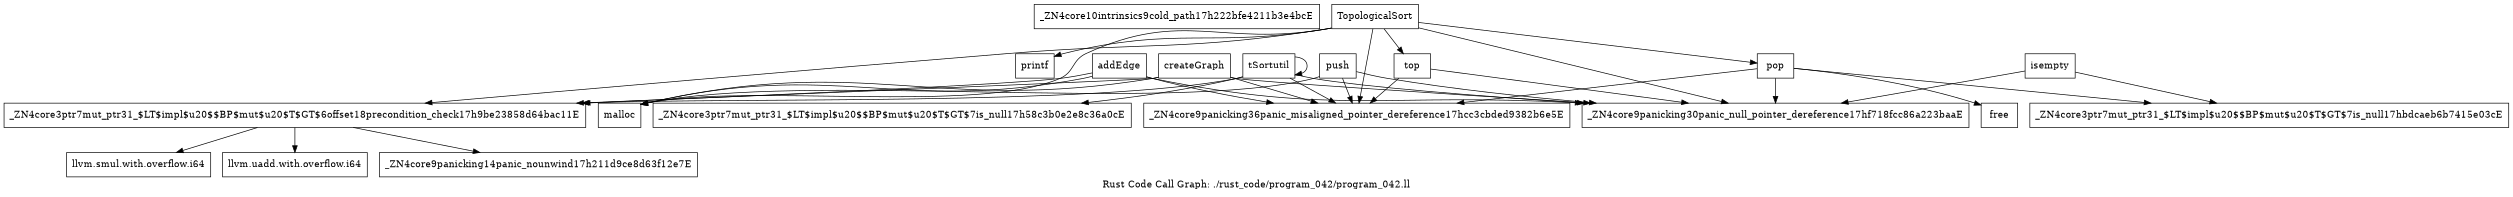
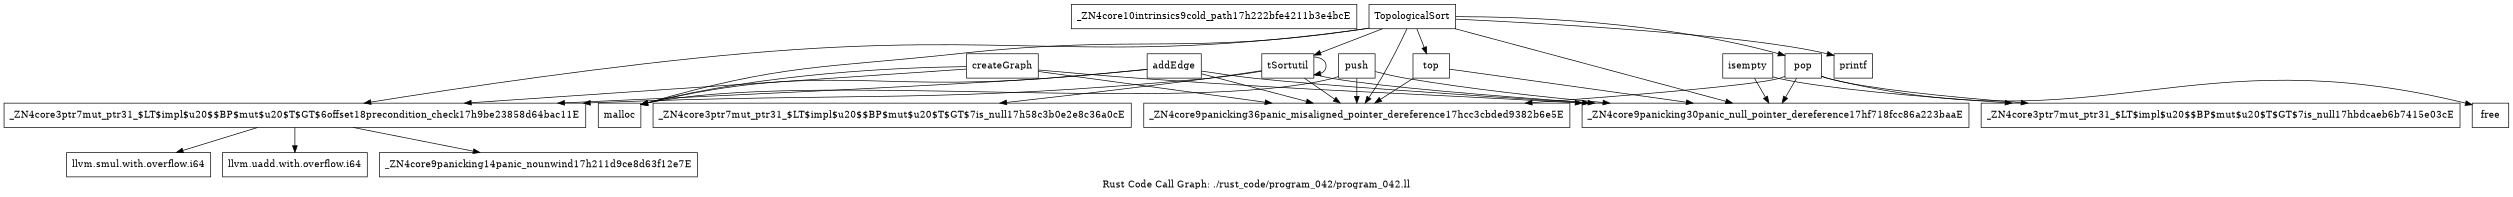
edge "TopologicalSort" -> "tSortutil": added
